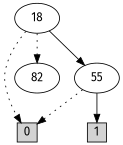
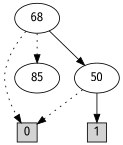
node "18": label "18" -> "68"
node "82": label "82" -> "85"
node "55": label "55" -> "50"
